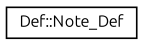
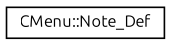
node "Def::Note_Def": label "Def::Note_Def" -> "CMenu::Note_Def"
